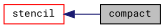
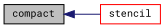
edge "compact" -> "stencil": reversed
